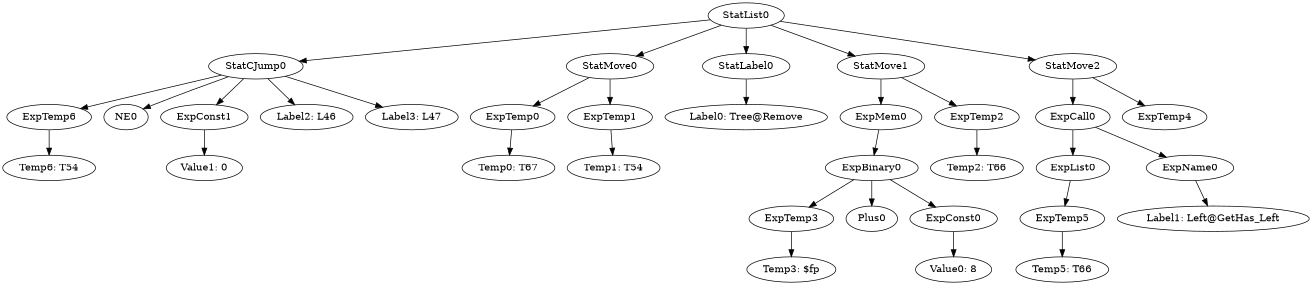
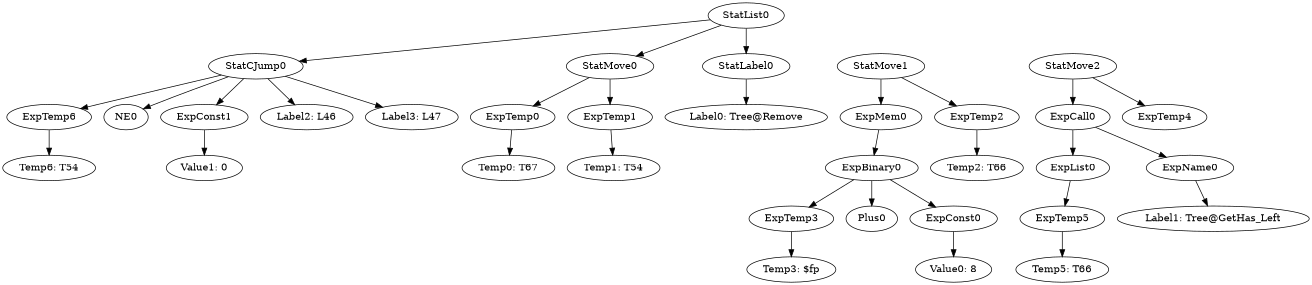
edge "StatList0" -> "StatMove1": removed
edge "StatList0" -> "StatMove2": removed
node "Label1: Left@GetHas_Left": label "Label1: Left@GetHas_Left" -> "Label1: Tree@GetHas_Left"
